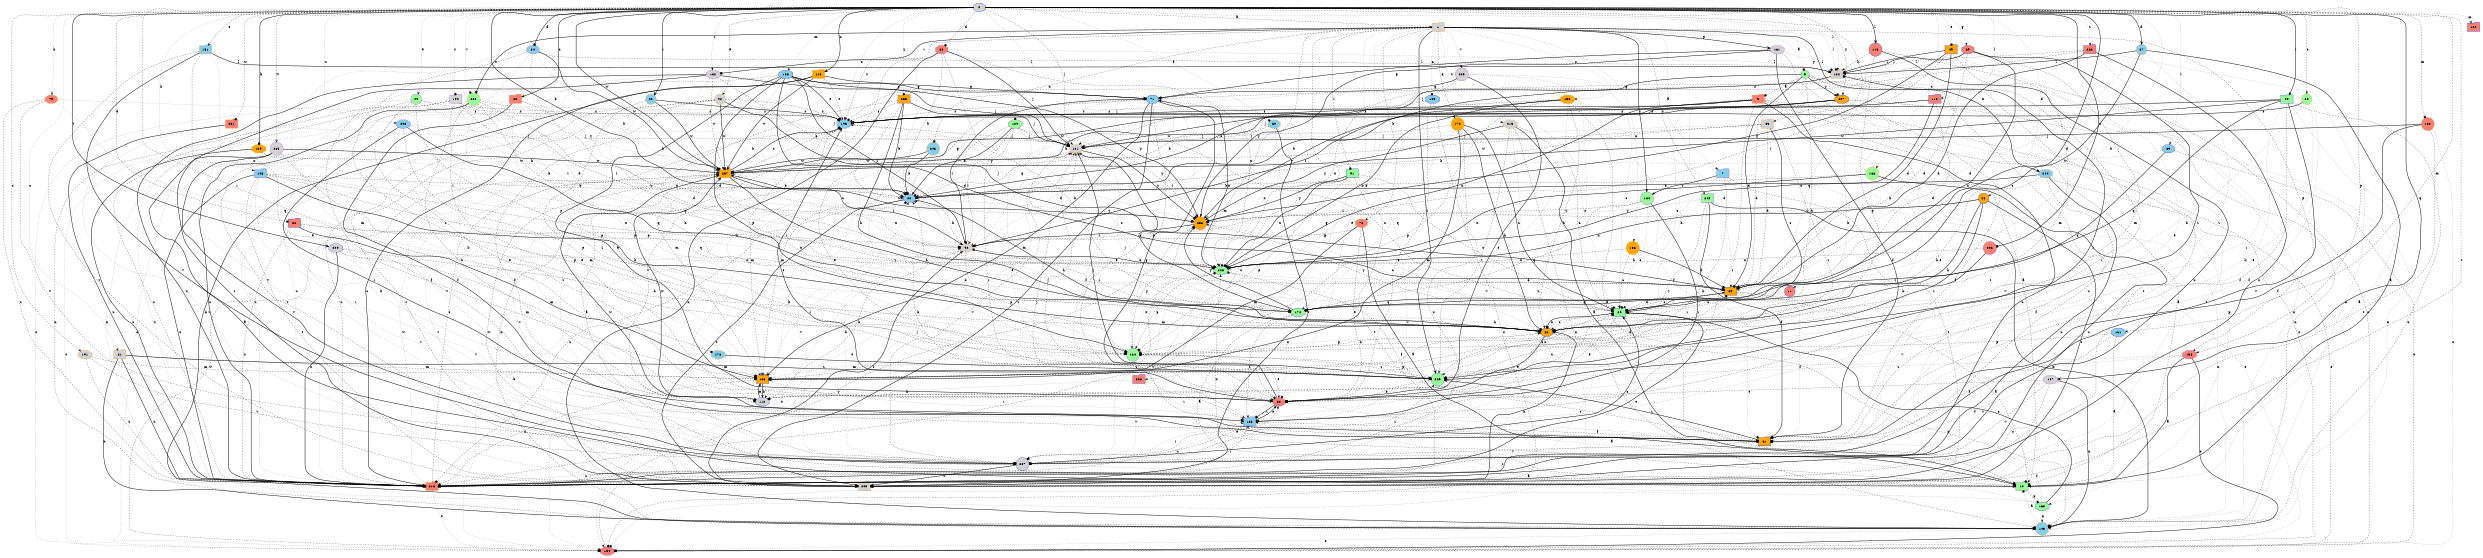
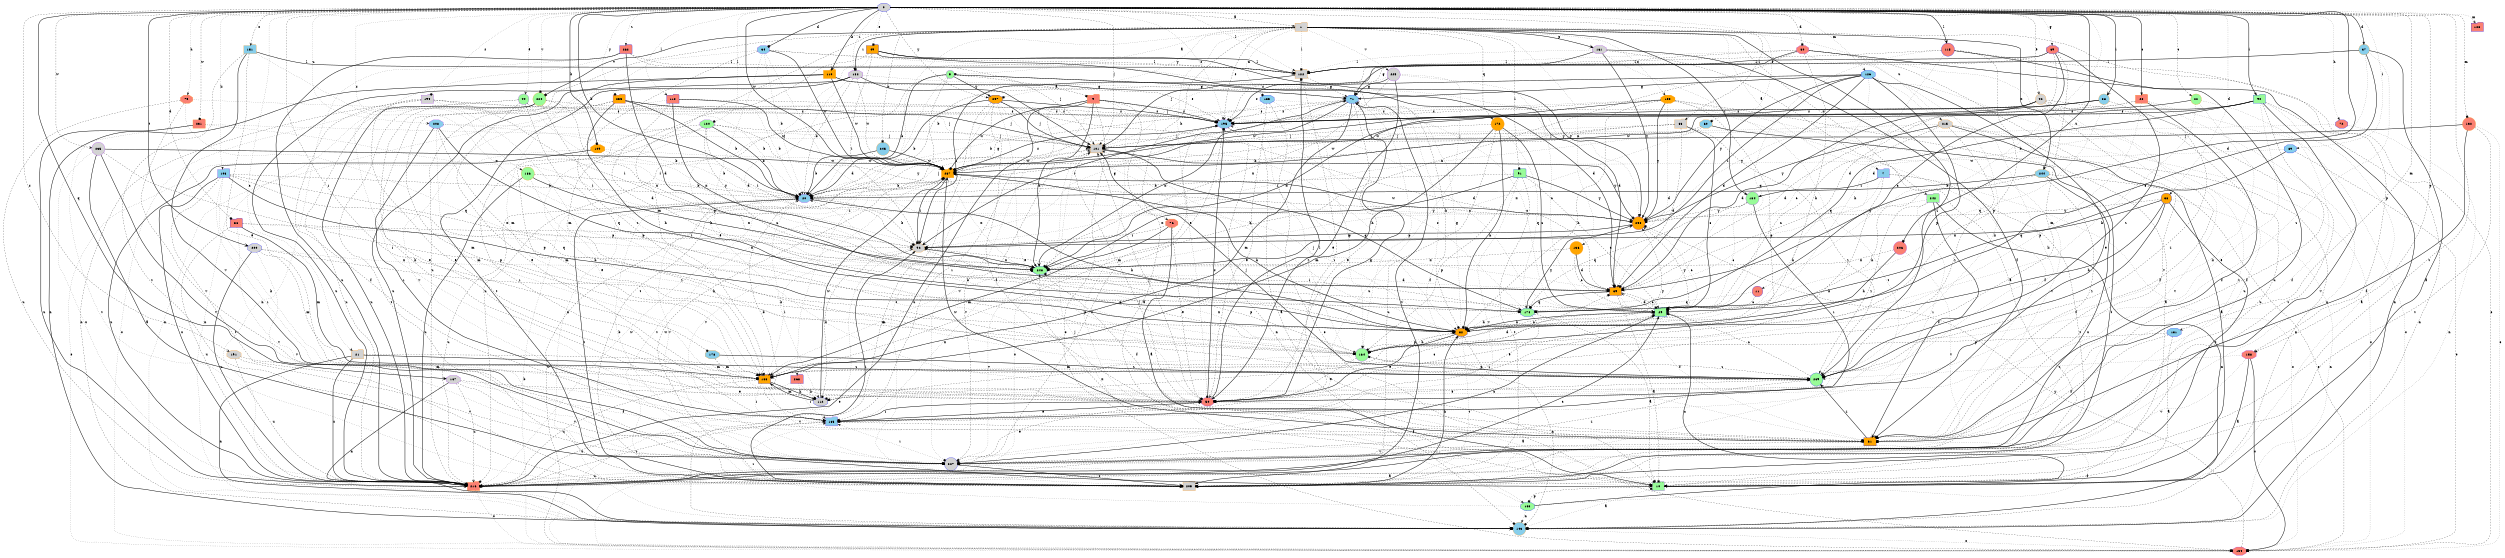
node "72": added
